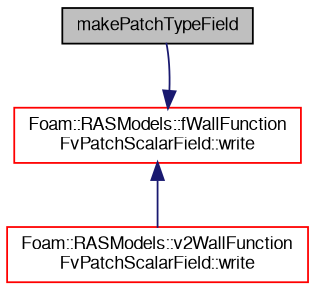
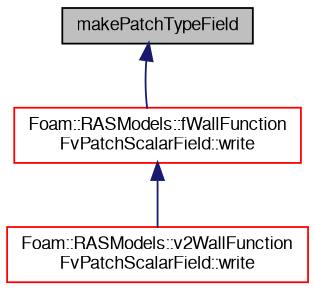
edge "makePatchTypeField" -> "Foam::RASModels::fWallFunction FvPatchScalarField::write": reversed
